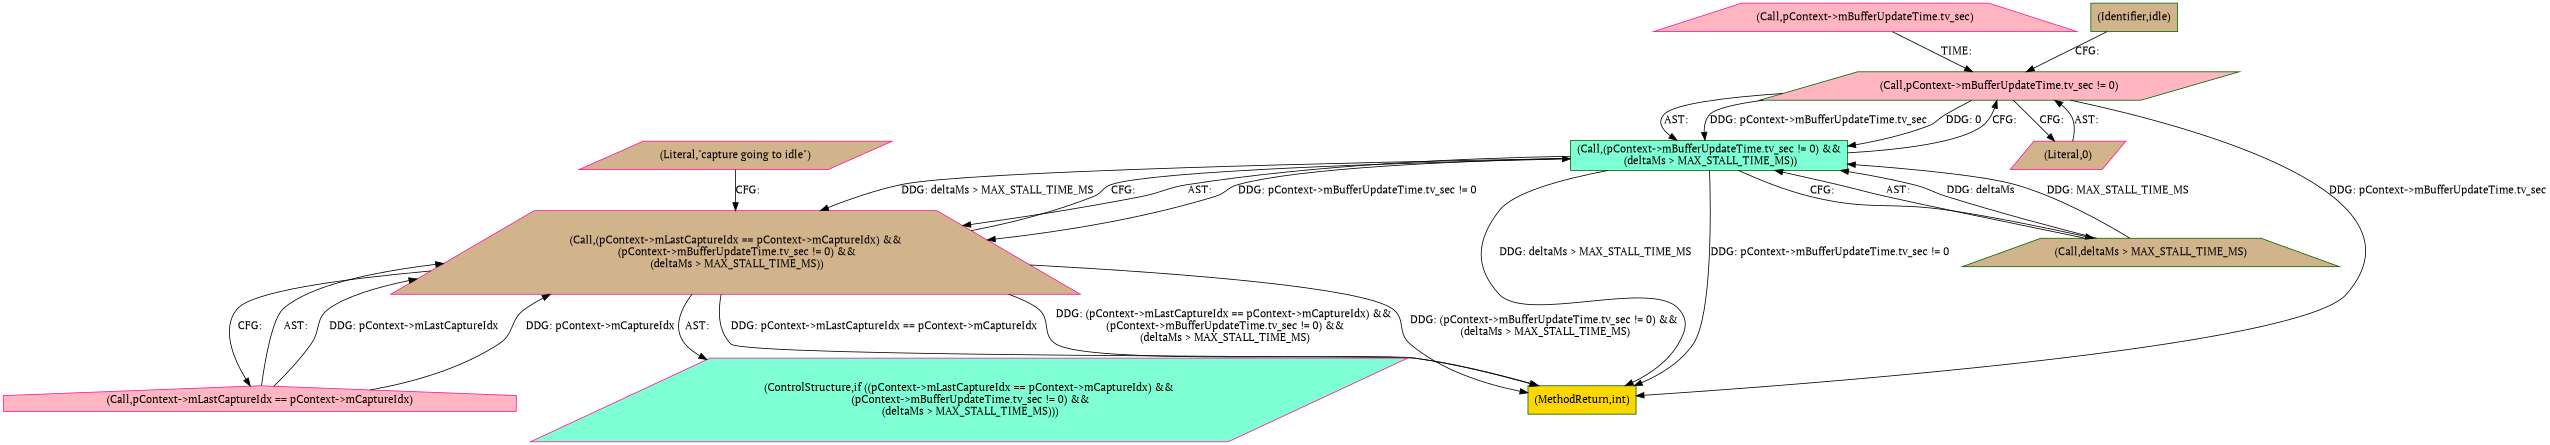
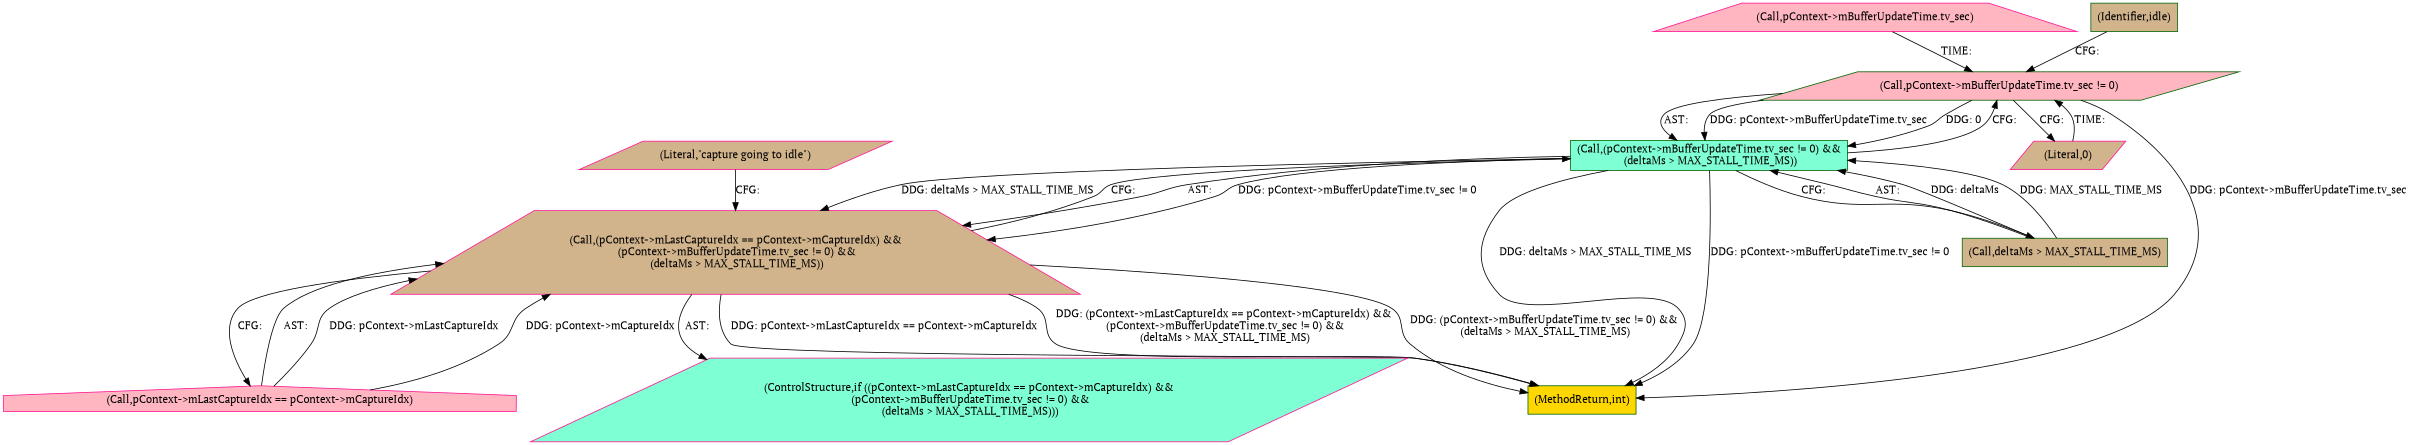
edge "(Literal,0)" -> "(Call,pContext->mBufferUpdateTime.tv_sec != 0)": label "AST: " -> "TIME: "
node "(Call,deltaMs > MAX_STALL_TIME_MS)": shape trapezium -> box
